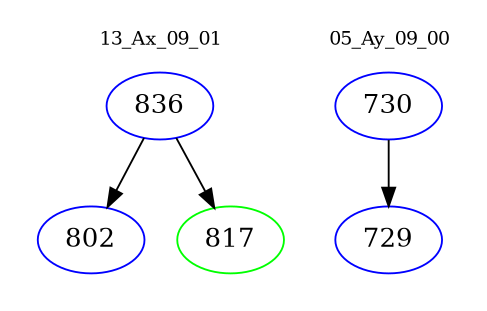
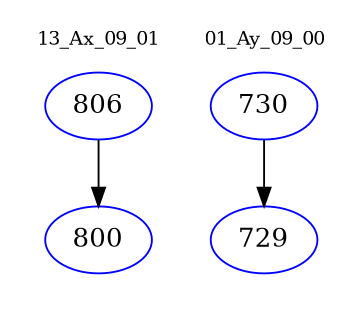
cluster "05_Ay_09_00": label "05_Ay_09_00" -> "01_Ay_09_00"
node "836": label "836" -> "806"
node "802": label "802" -> "800"
node "817": removed
